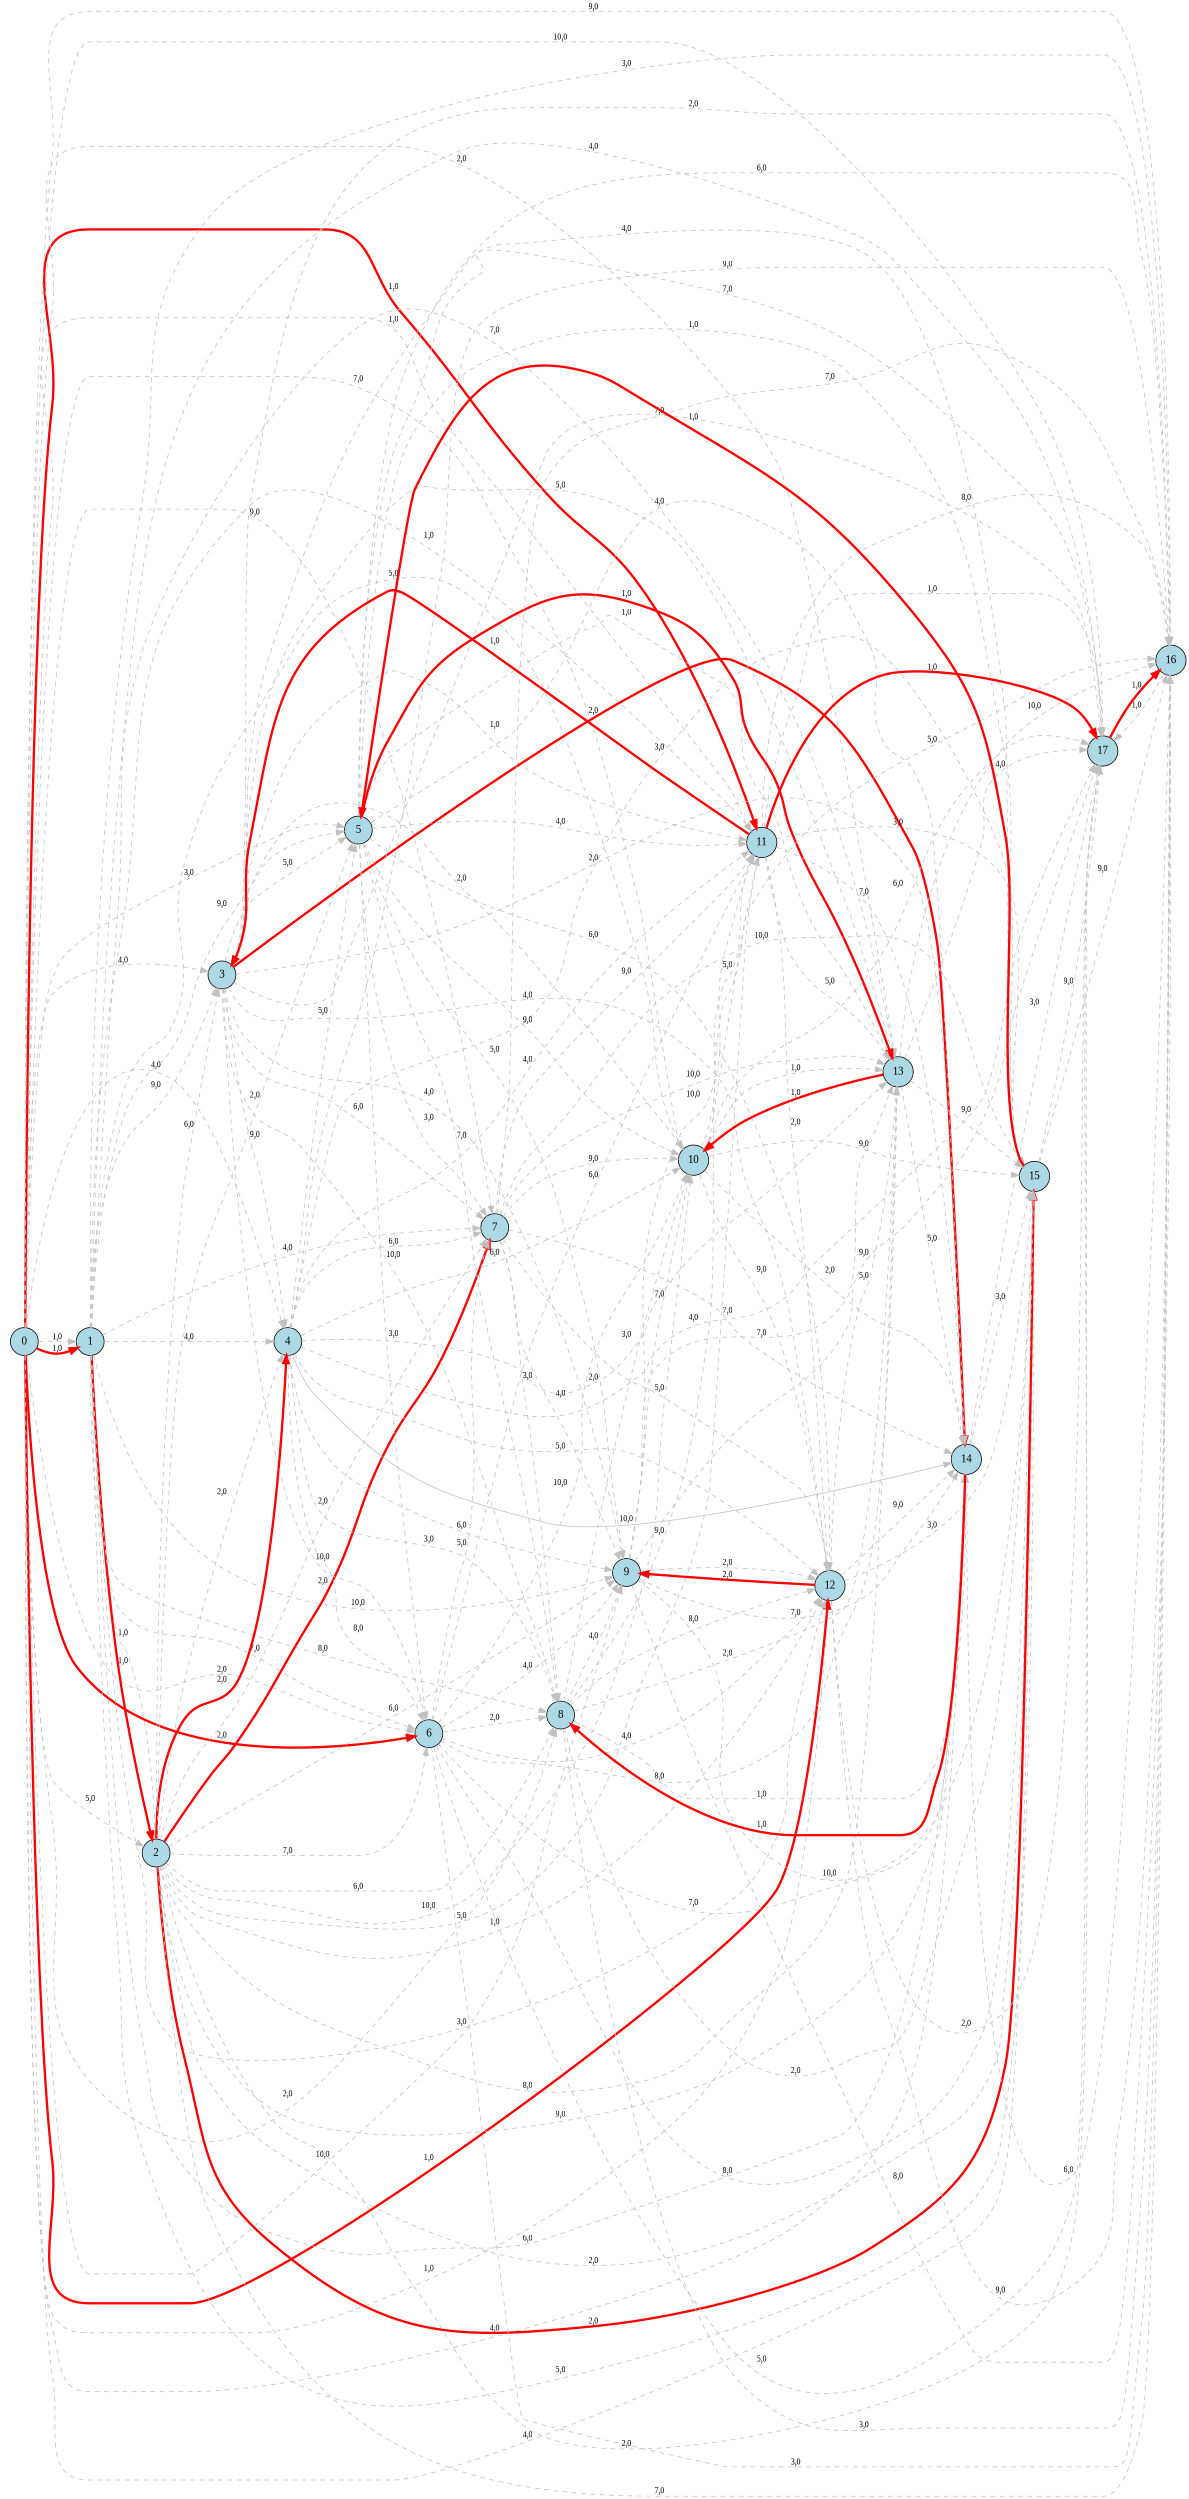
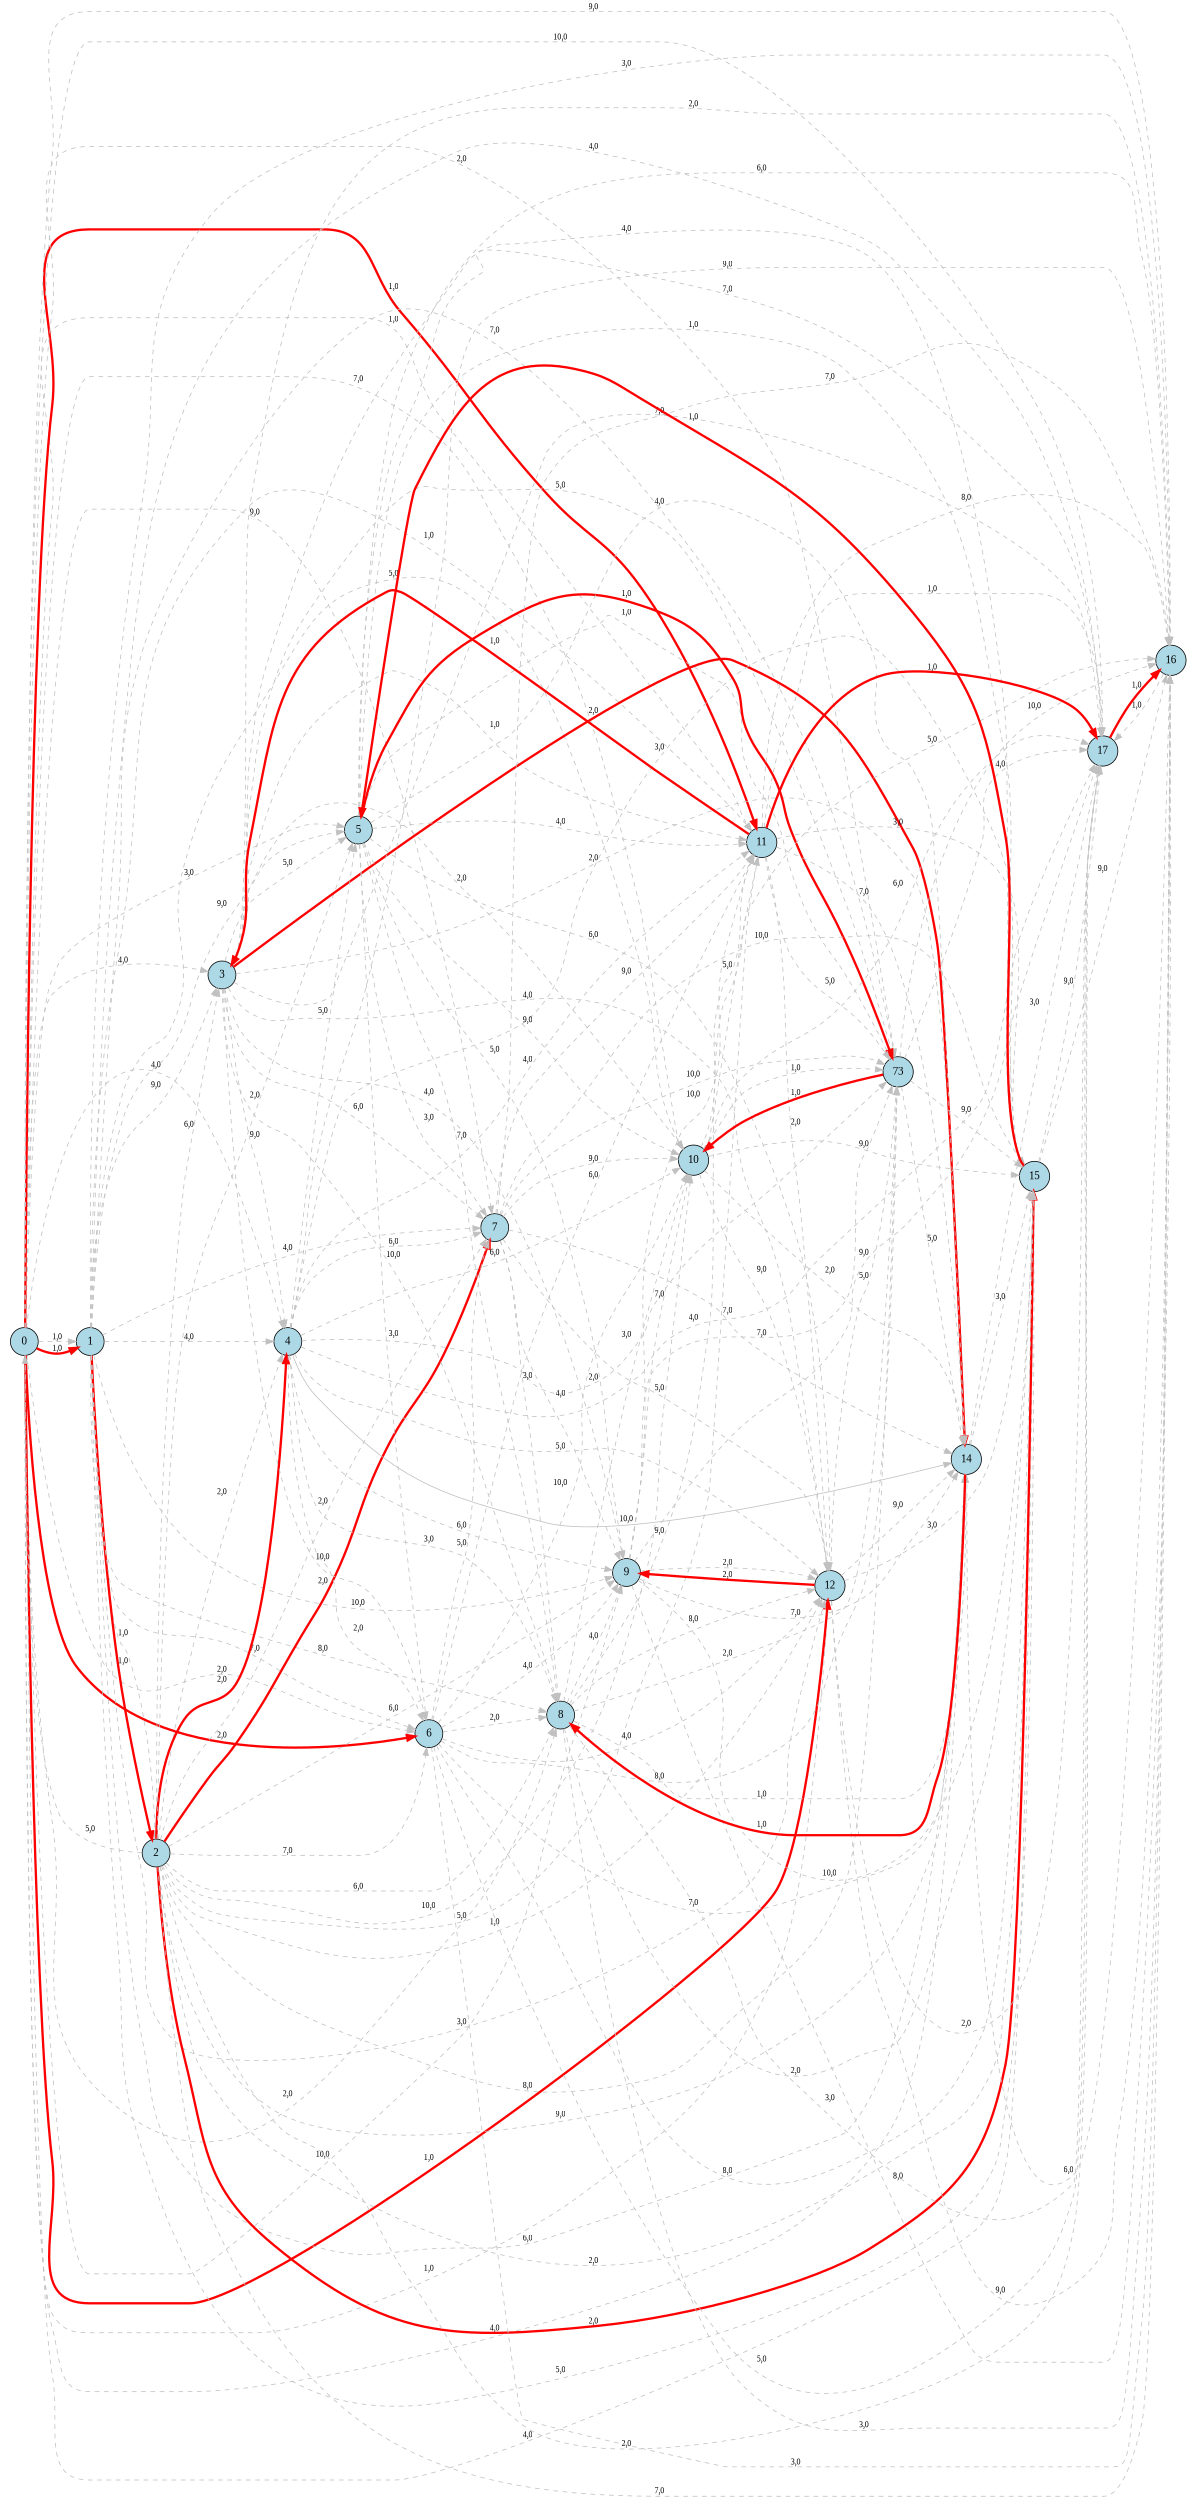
node "13": label "13" -> "73"
edge "0" -> "2": reversed
edge "4" -> "6": label "8,0" -> "2,0"
edge "8" -> "17": added, label "3,0"
